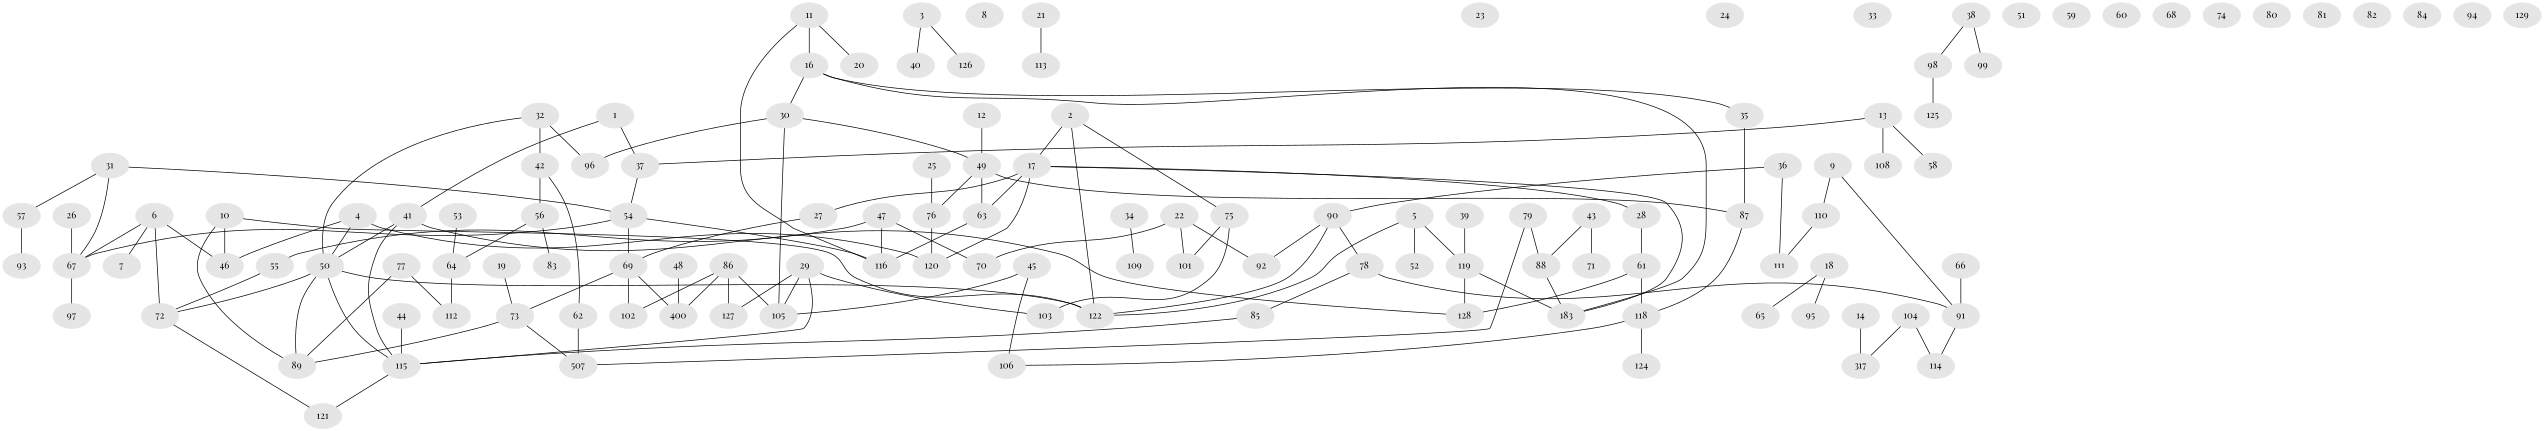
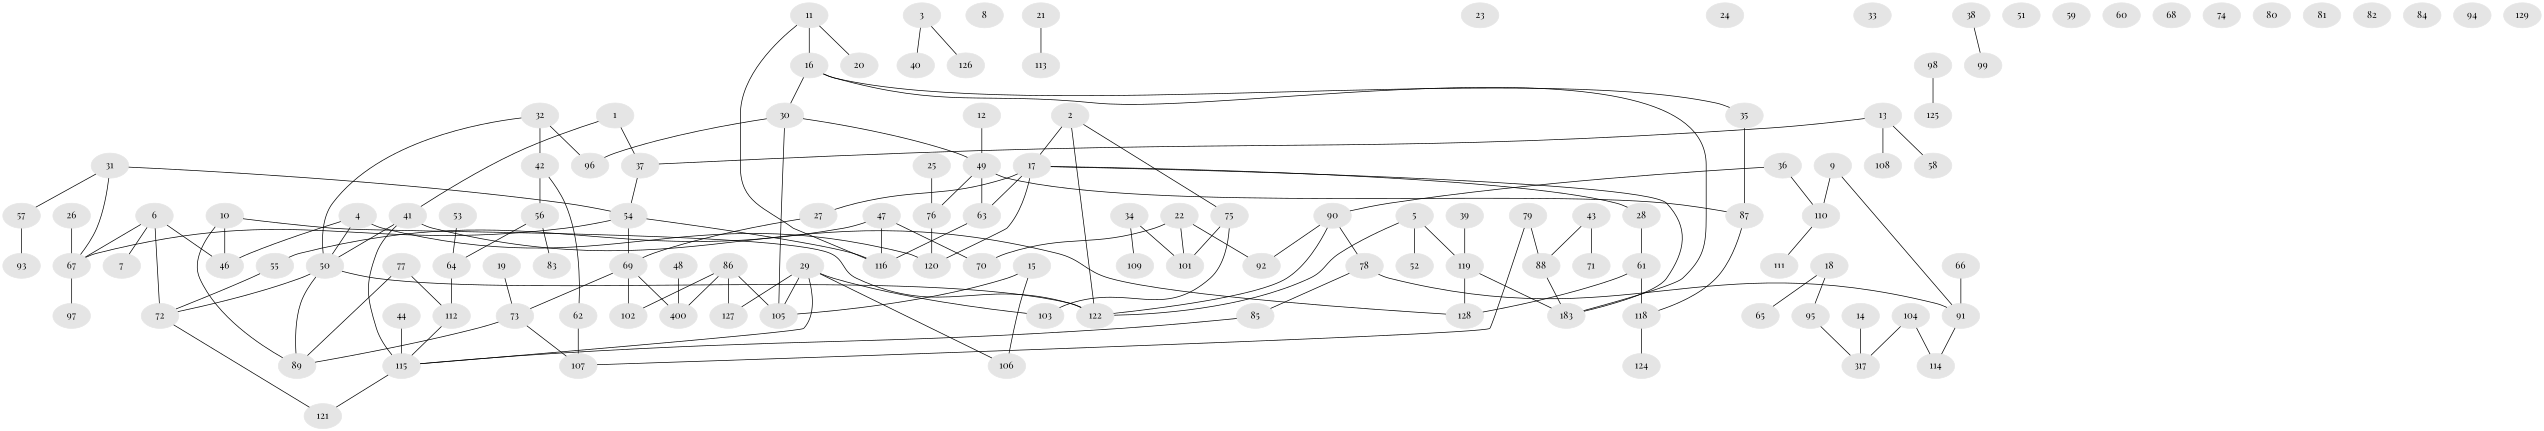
edge "38" -- "98": removed
edge "36" -- "111": now "36" -- "110"
edge "34" -- "101": added
node "45": label "45" -> "15"
edge "50" -- "115": now "112" -- "115"
edge "95" -- "317": added
edge "118" -- "106": now "29" -- "106"
node "507": label "507" -> "107"
